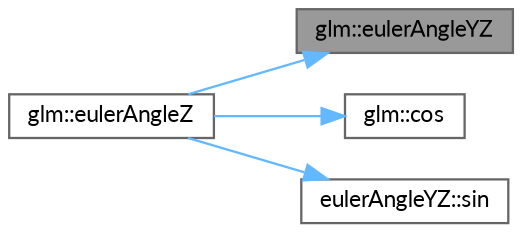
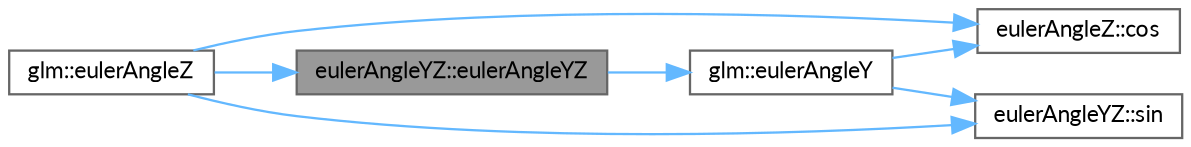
node "glm::eulerAngleYZ": label "glm::eulerAngleYZ" -> "eulerAngleYZ::eulerAngleYZ"
node "glm::eulerAngleY": added
node "glm::cos": label "glm::cos" -> "eulerAngleZ::cos"
